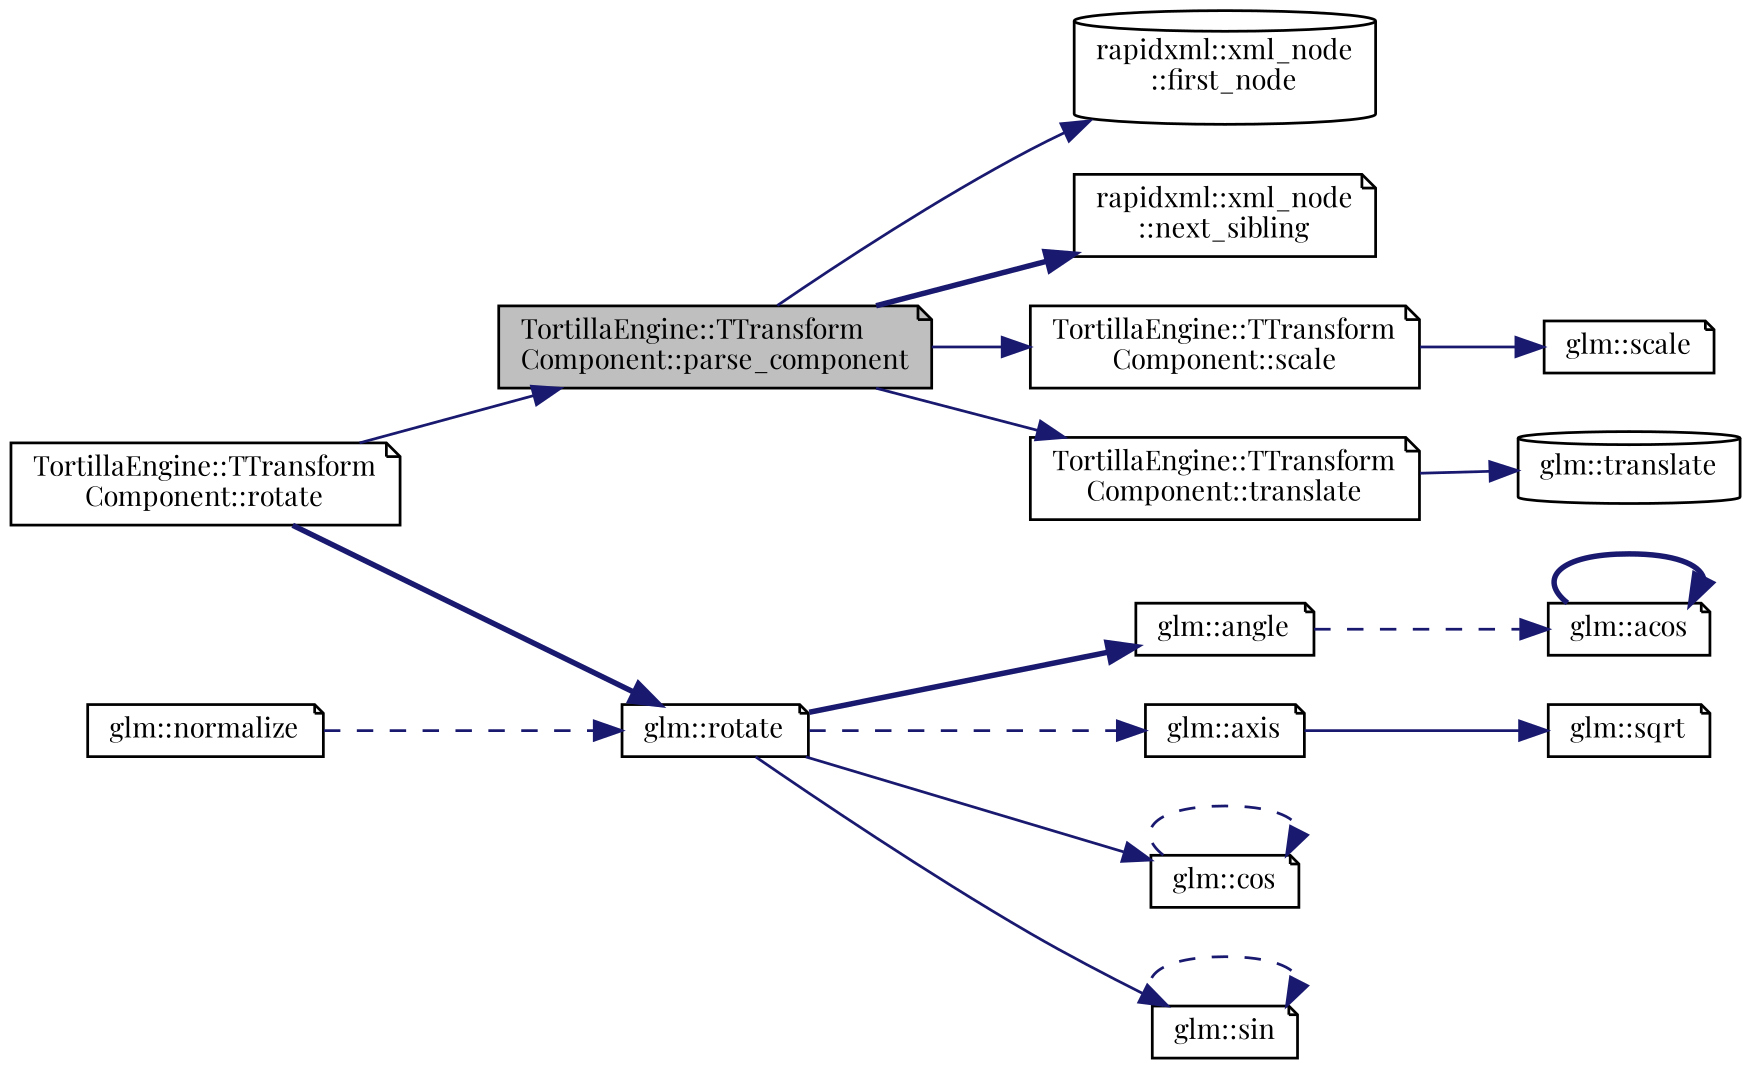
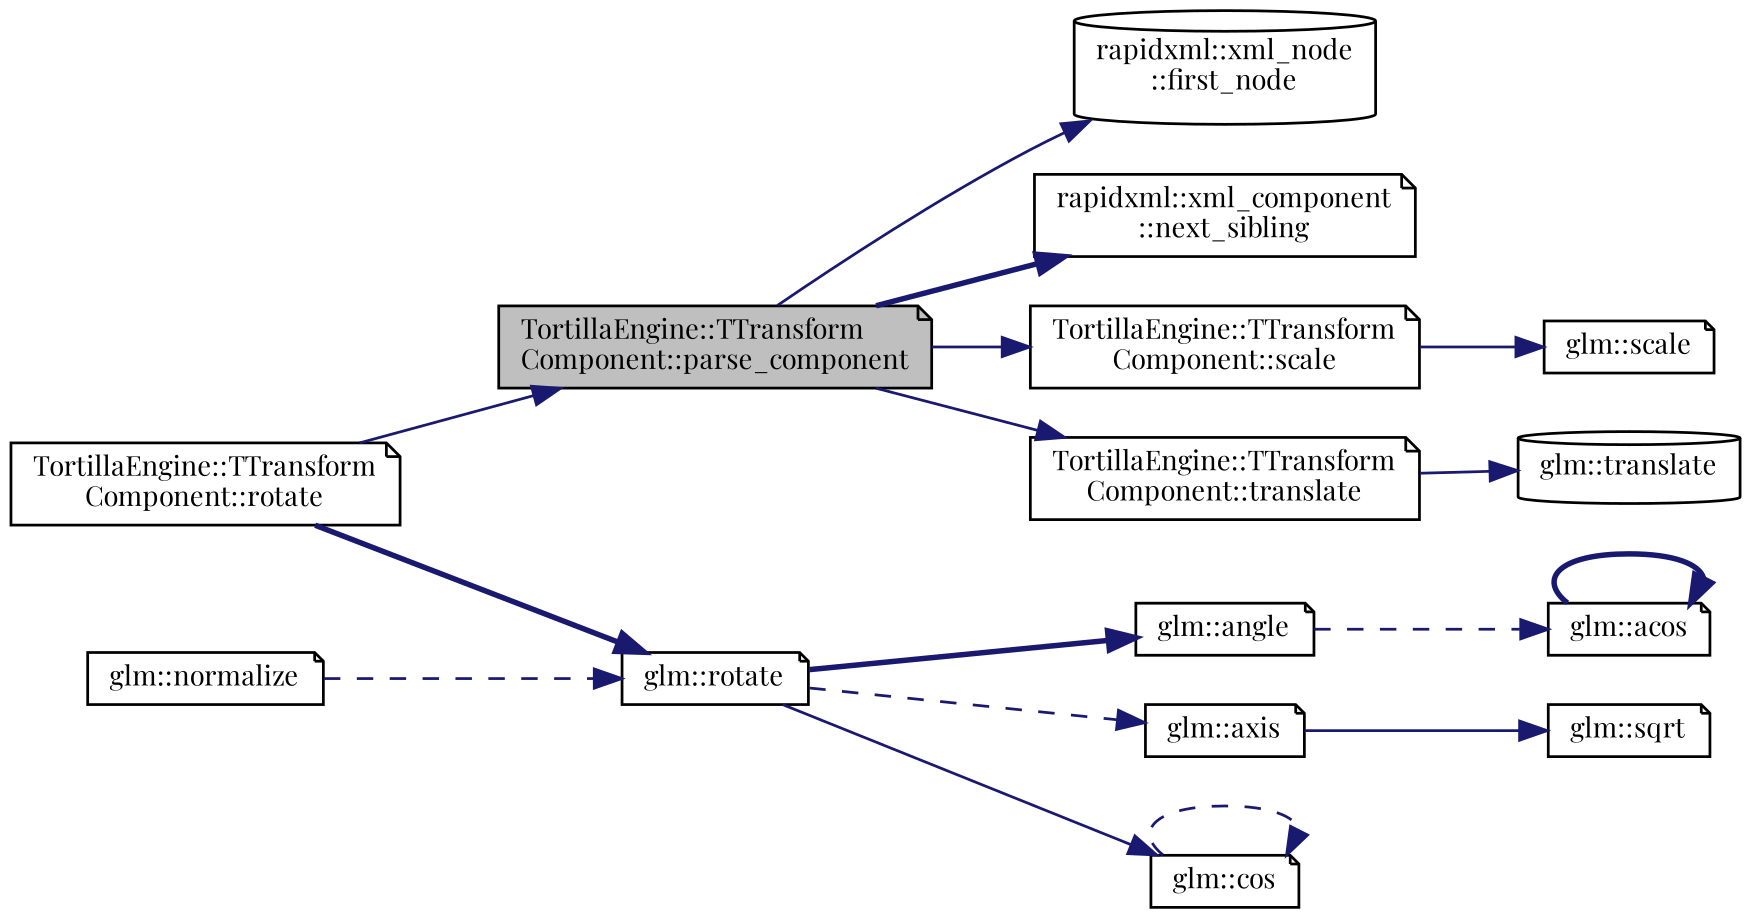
node "rapidxml::xml_node ::next_sibling": label "rapidxml::xml_node ::next_sibling" -> "rapidxml::xml_component ::next_sibling"
node "glm::sin": removed
